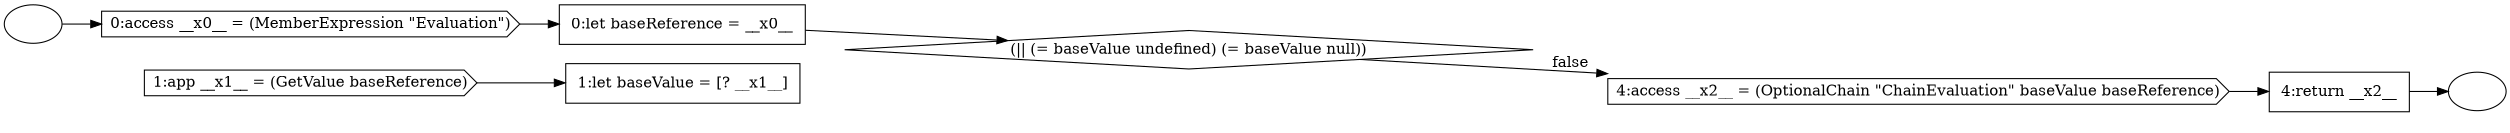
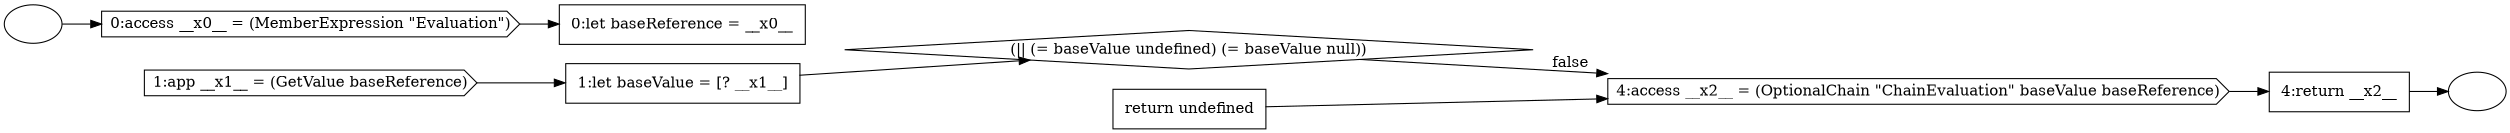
edge "0:let baseReference = __x0__" -> "(|| (= baseValue undefined) (= baseValue null))": now "1:let baseValue = [? __x1__]" -> "(|| (= baseValue undefined) (= baseValue null))"
node "return undefined": added
